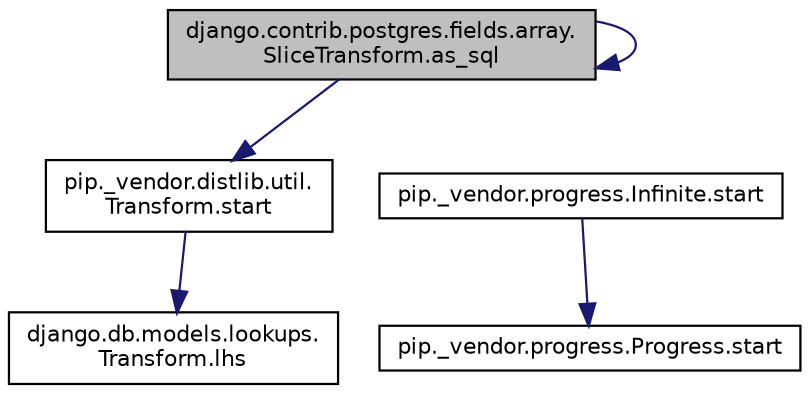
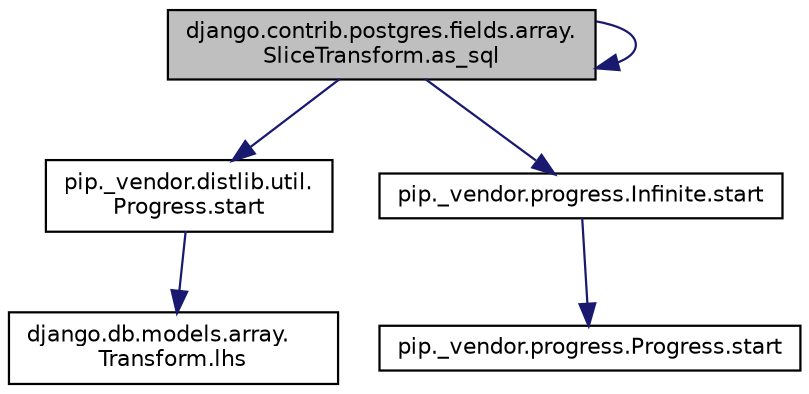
edge "django.contrib.postgres.fields.array. SliceTransform.as_sql" -> "pip._vendor.progress.Infinite.start": added
node "pip._vendor.distlib.util. Transform.start": label "pip._vendor.distlib.util. Transform.start" -> "pip._vendor.distlib.util. Progress.start"
node "django.db.models.lookups. Transform.lhs": label "django.db.models.lookups. Transform.lhs" -> "django.db.models.array. Transform.lhs"
